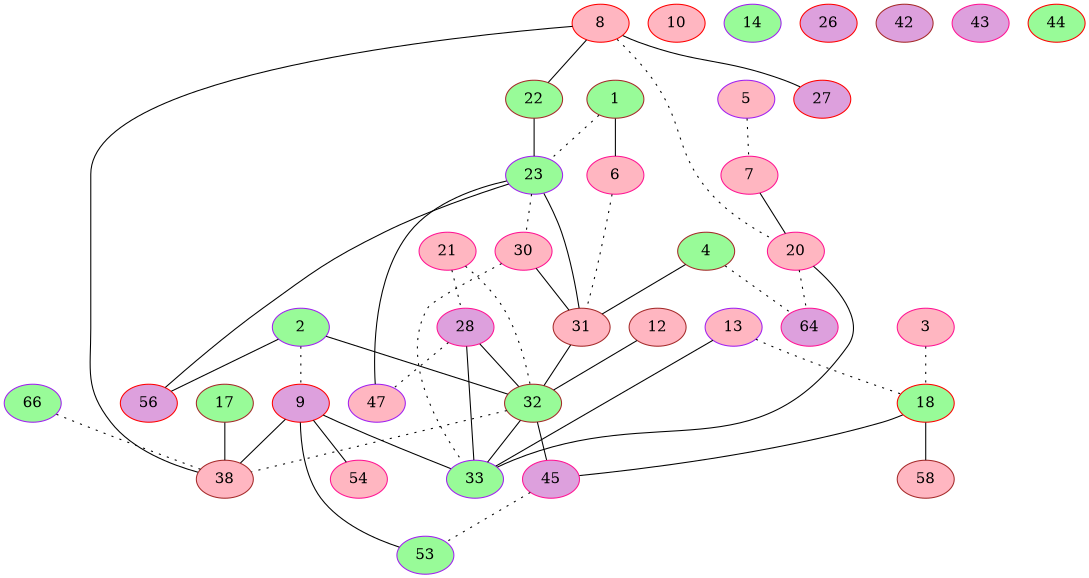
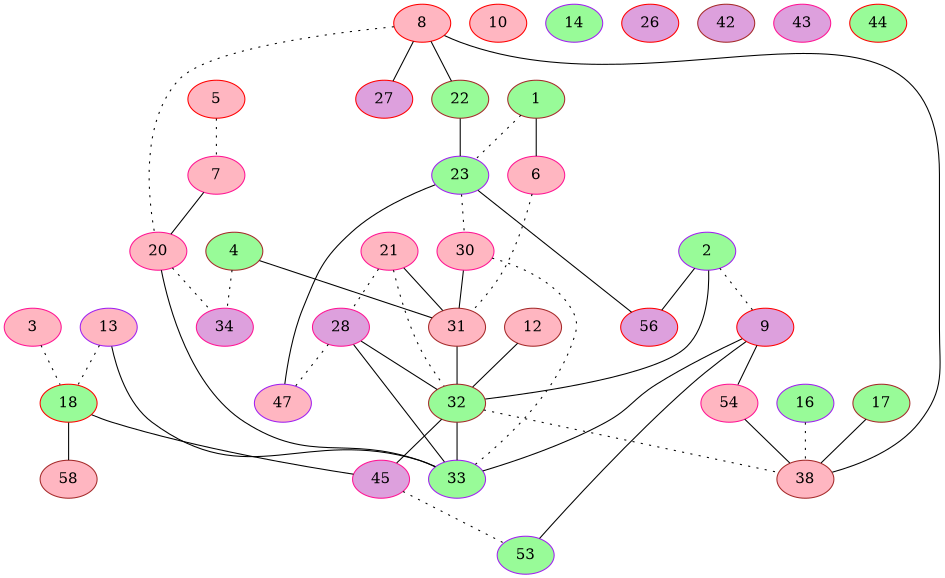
node "5": color purple -> red
edge "23" -- "31": now "21" -- "31"
node "64": label "64" -> "34"
node "66": label "66" -> "16"
edge "9" -- "38": now "54" -- "38"
